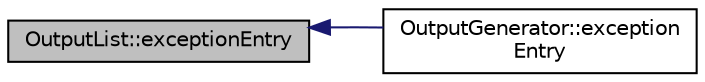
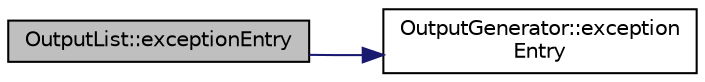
edge "OutputGenerator::exception Entry" -> "OutputList::exceptionEntry": reversed
